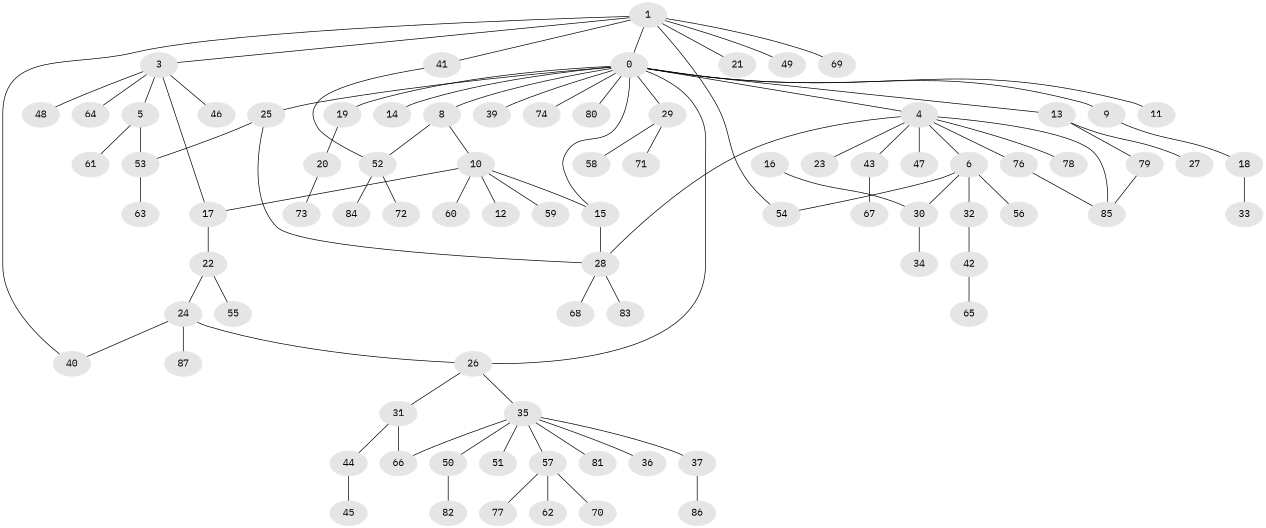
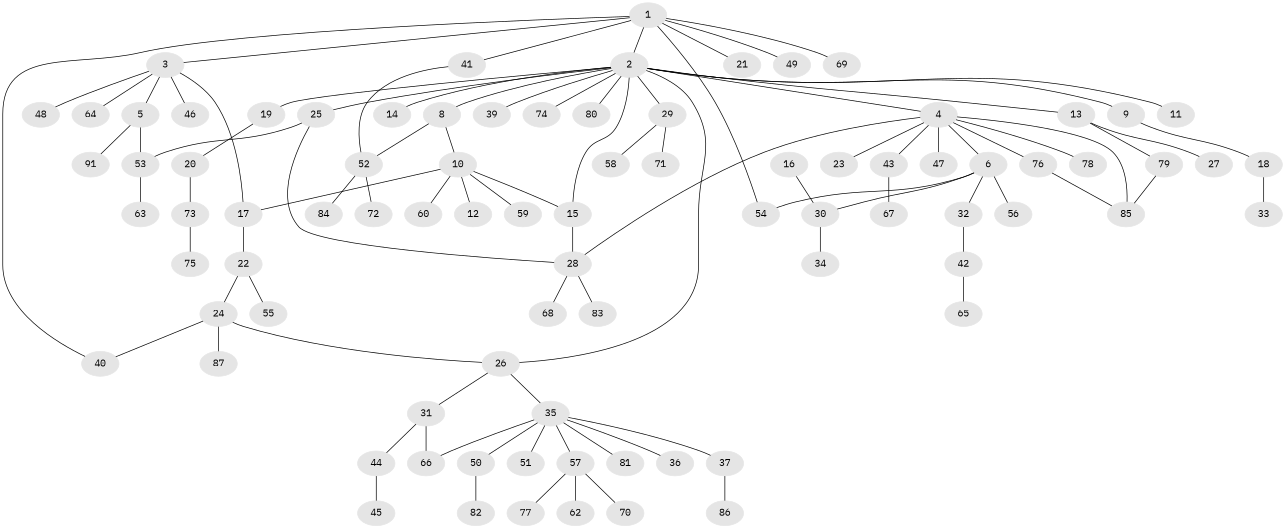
node "0": label "0" -> "2"
node "61": label "61" -> "91"
node "75": added
